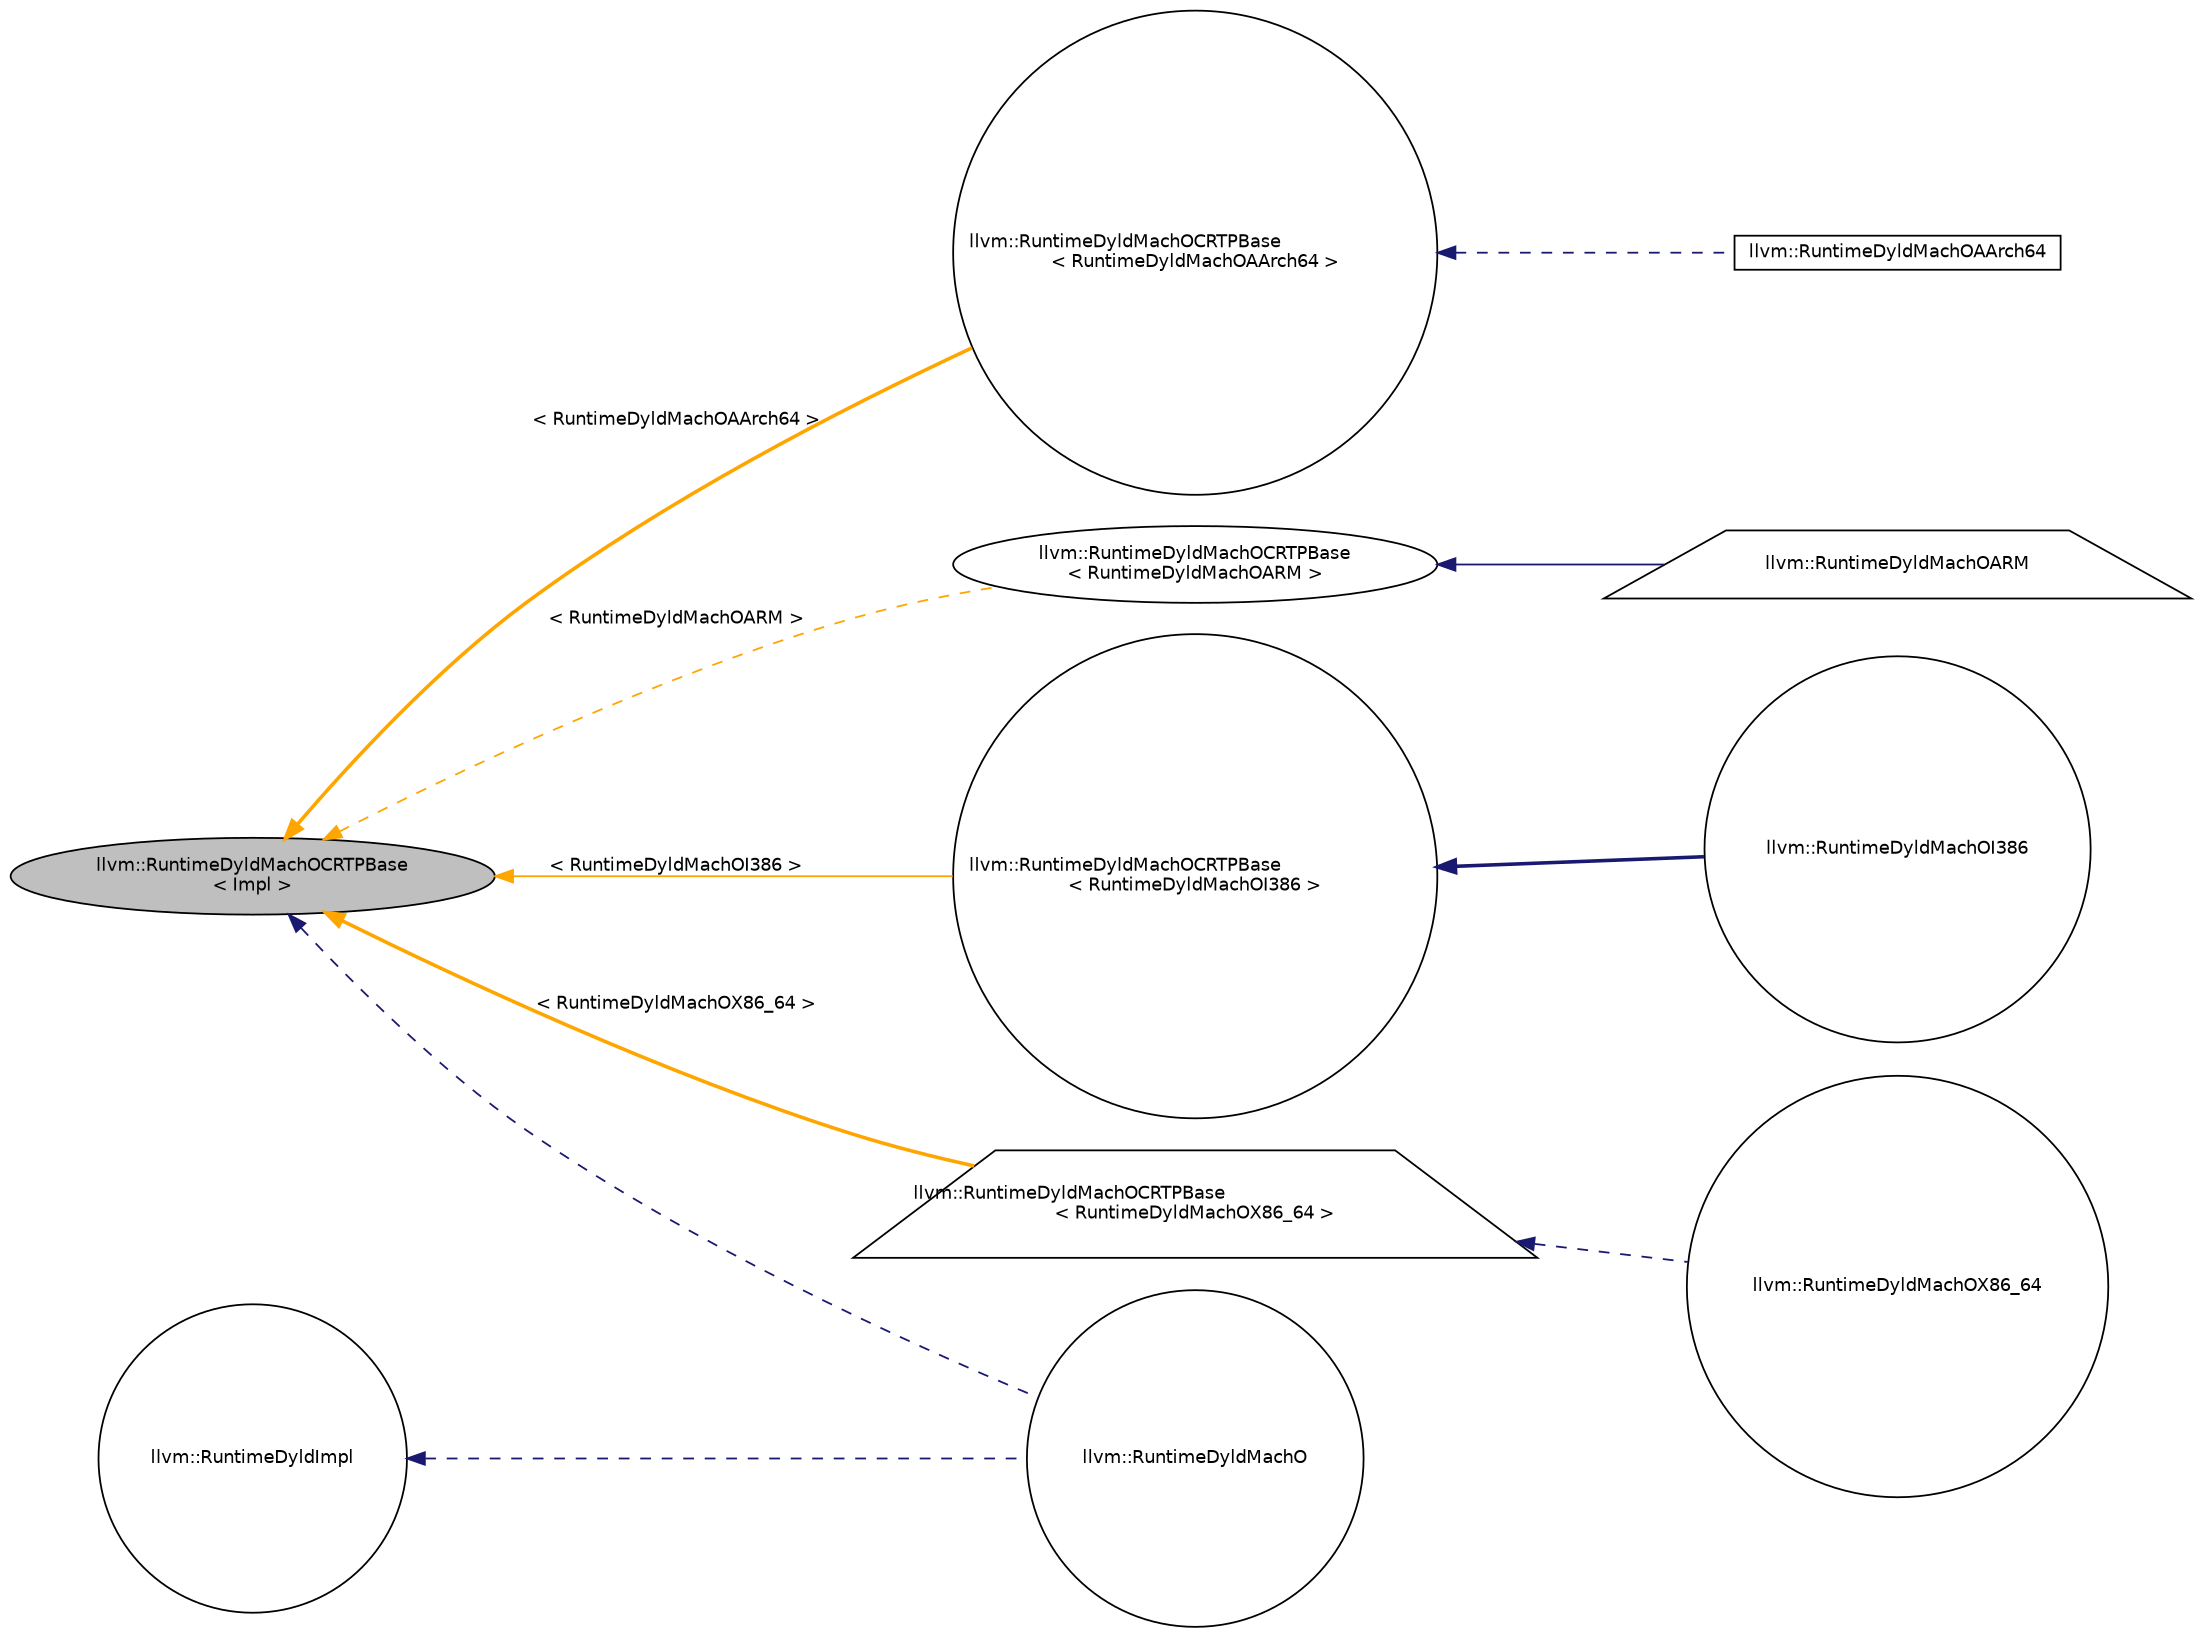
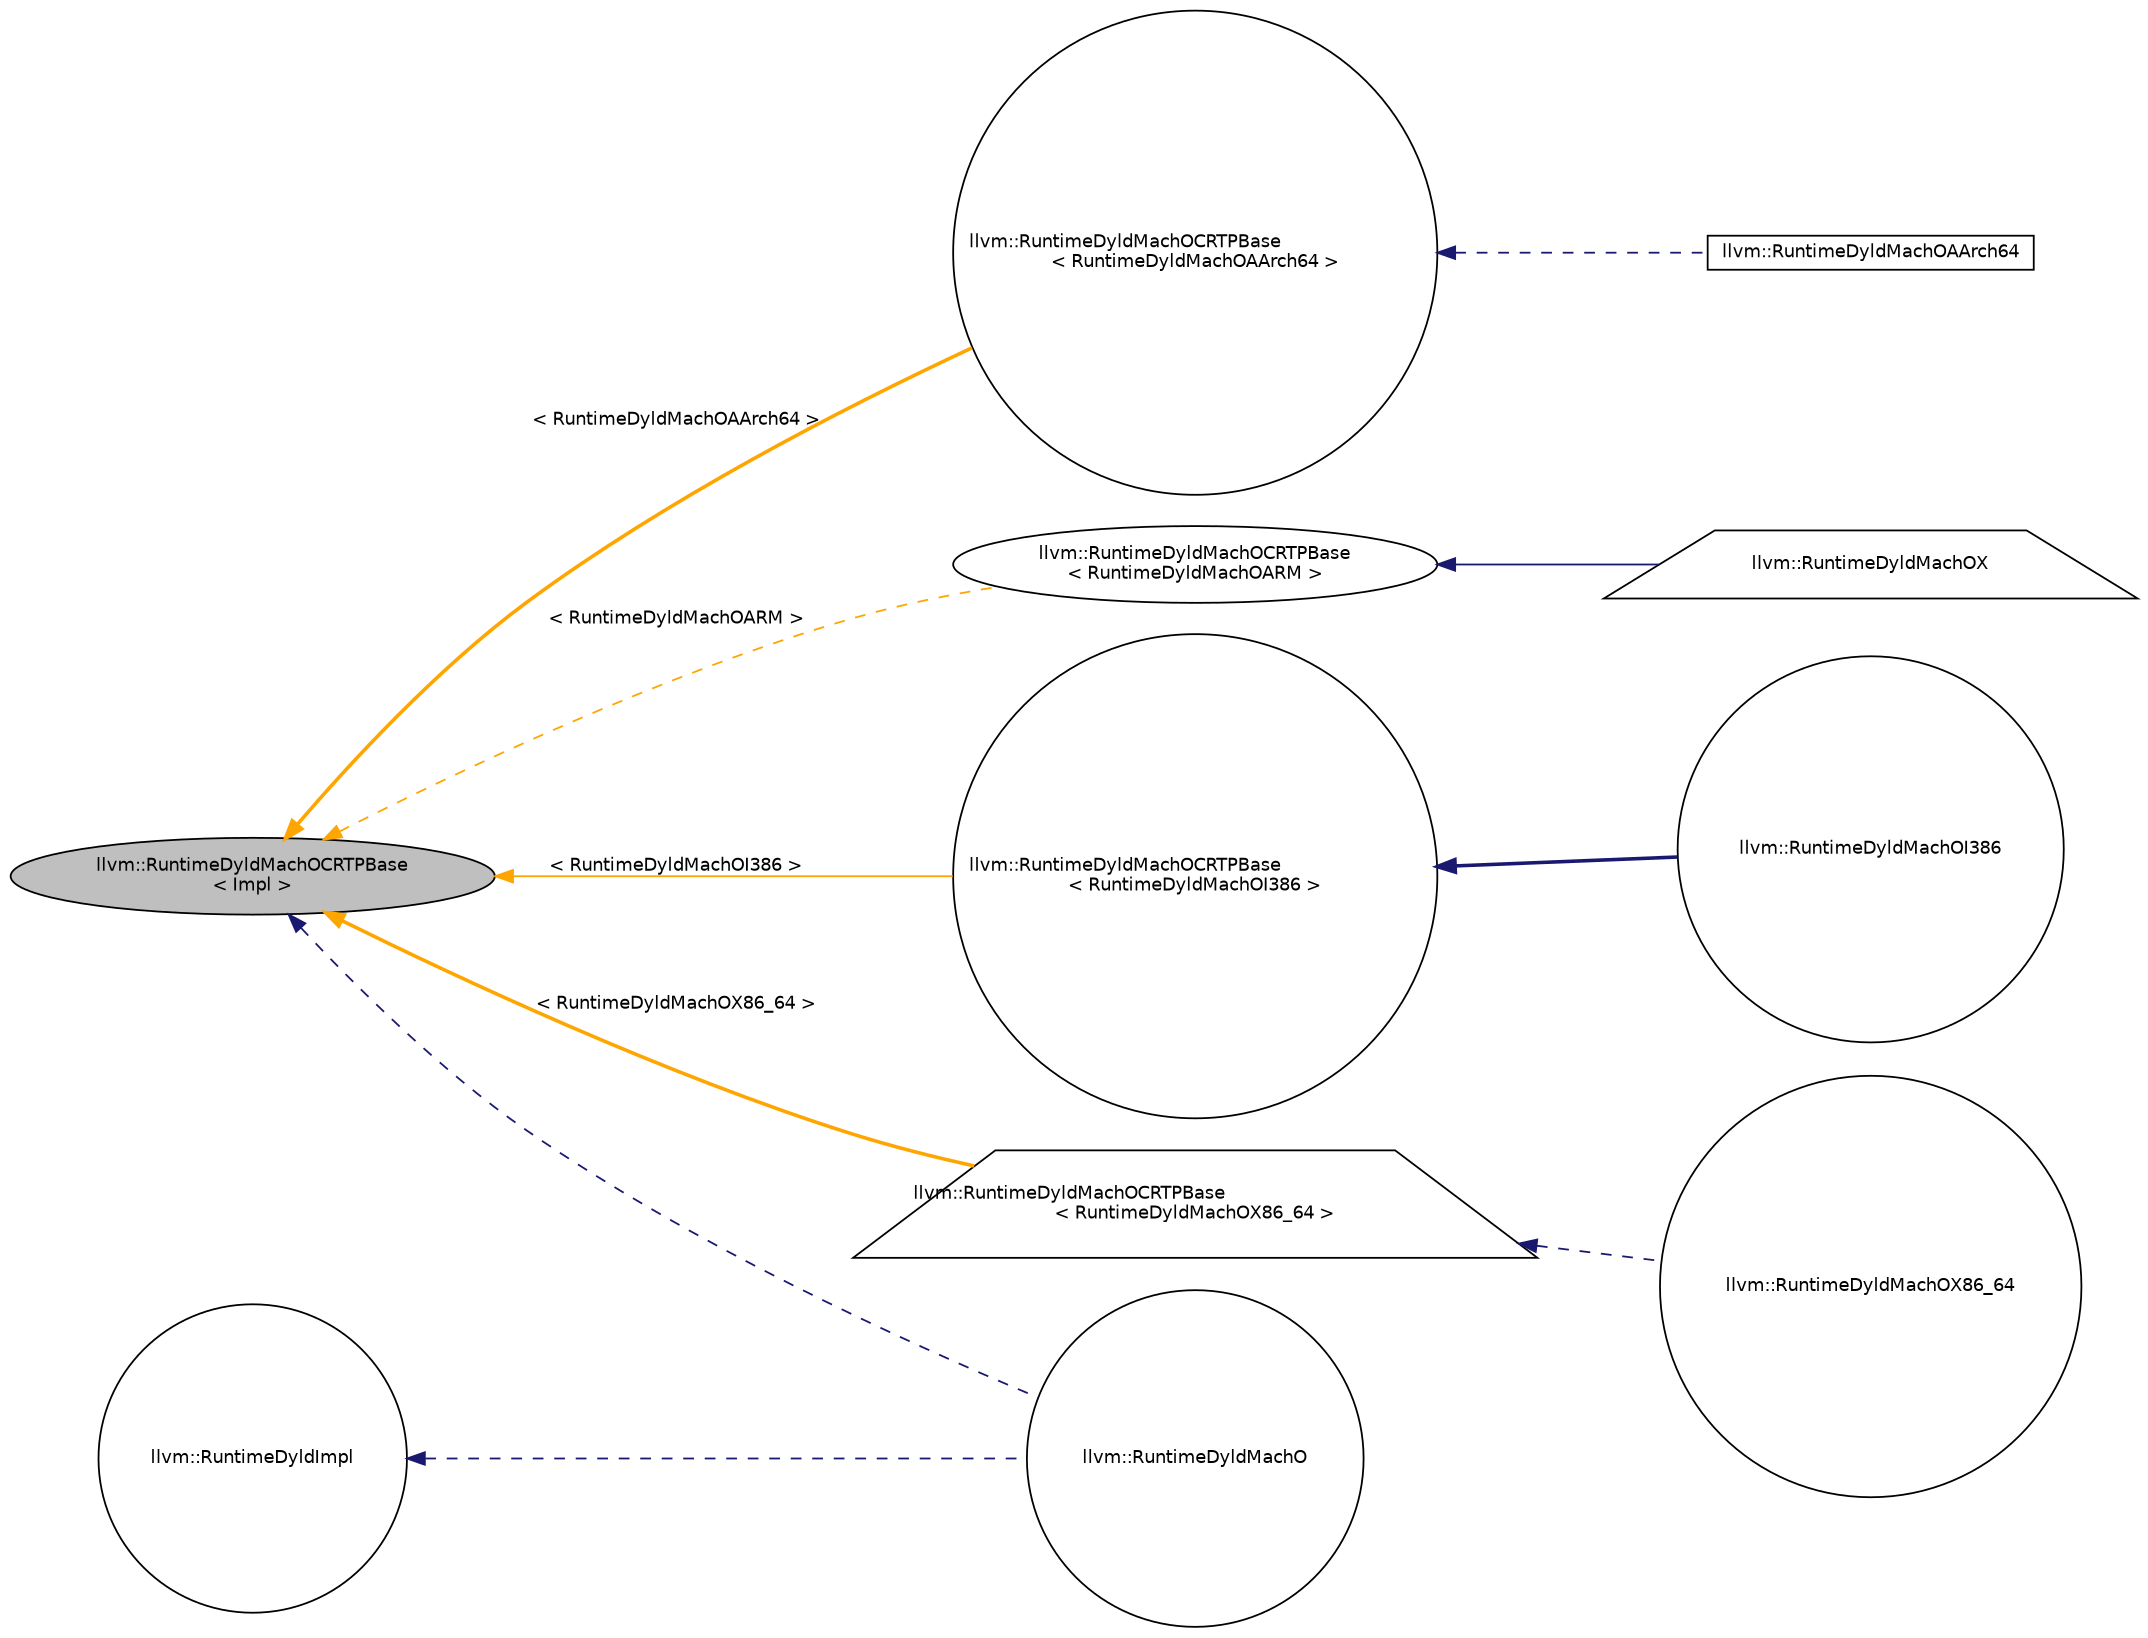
node "llvm::RuntimeDyldMachOARM": label "llvm::RuntimeDyldMachOARM" -> "llvm::RuntimeDyldMachOX"
